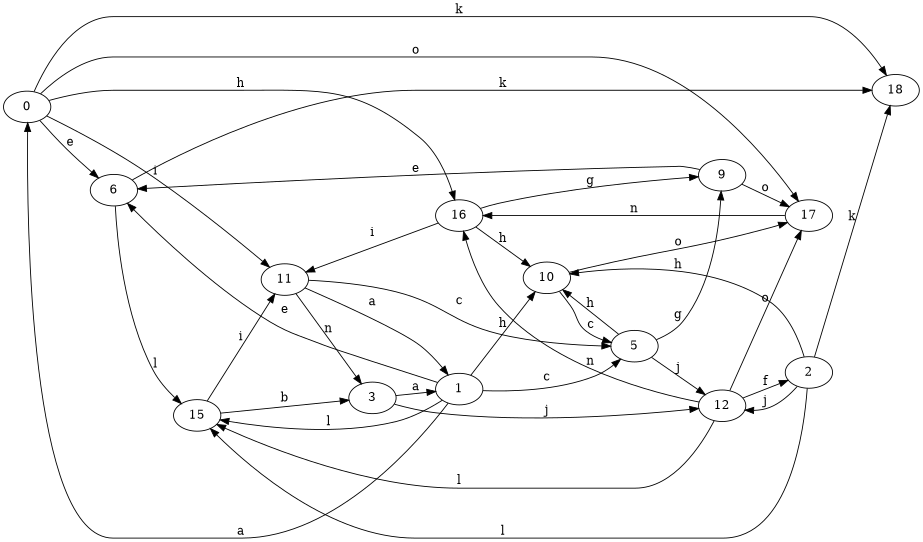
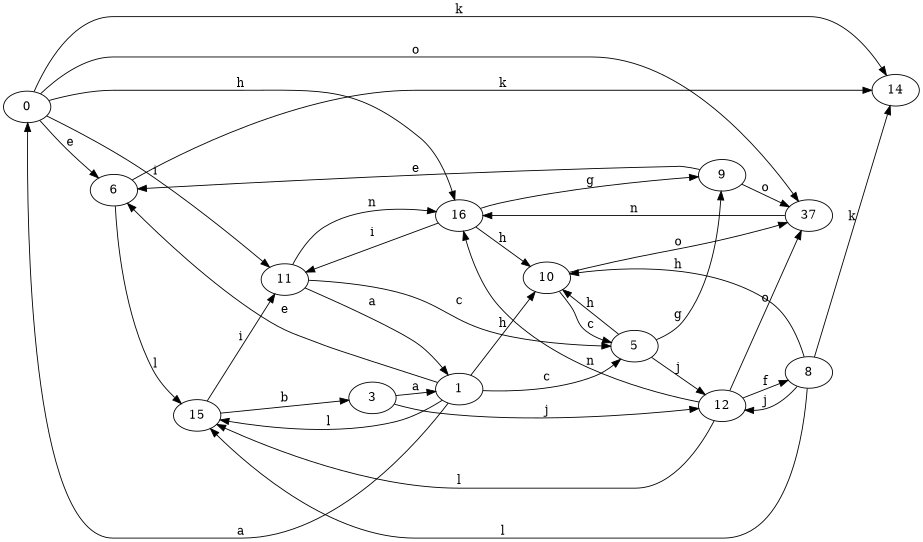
node "18": label "18" -> "14"
node "17": label "17" -> "37"
edge "11" -> "3": now "11" -> "16"
node "2": label "2" -> "8"
